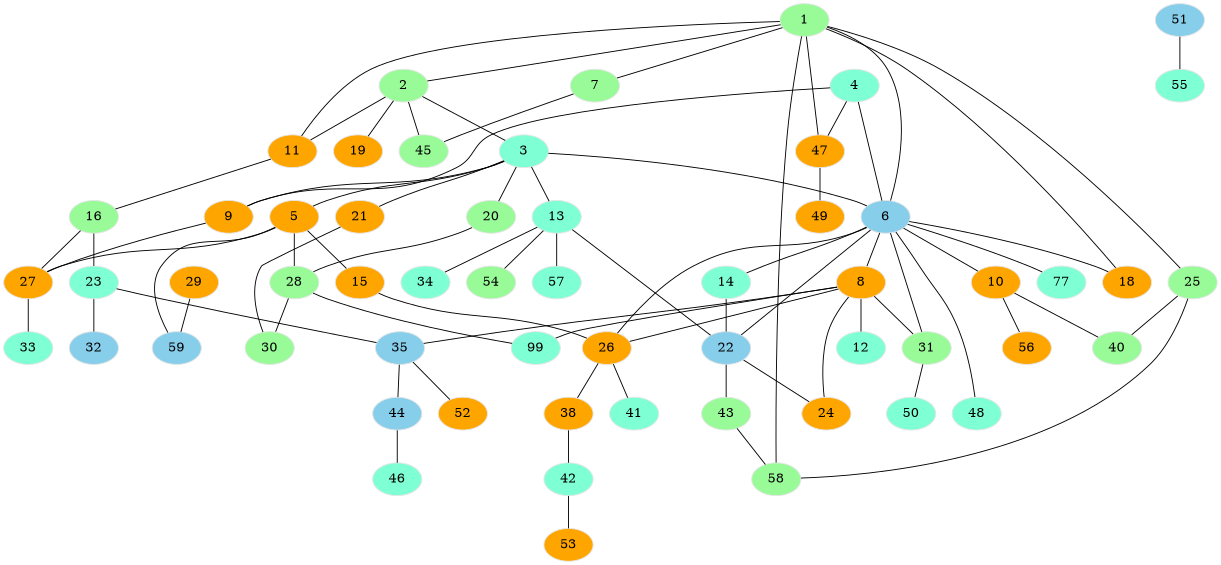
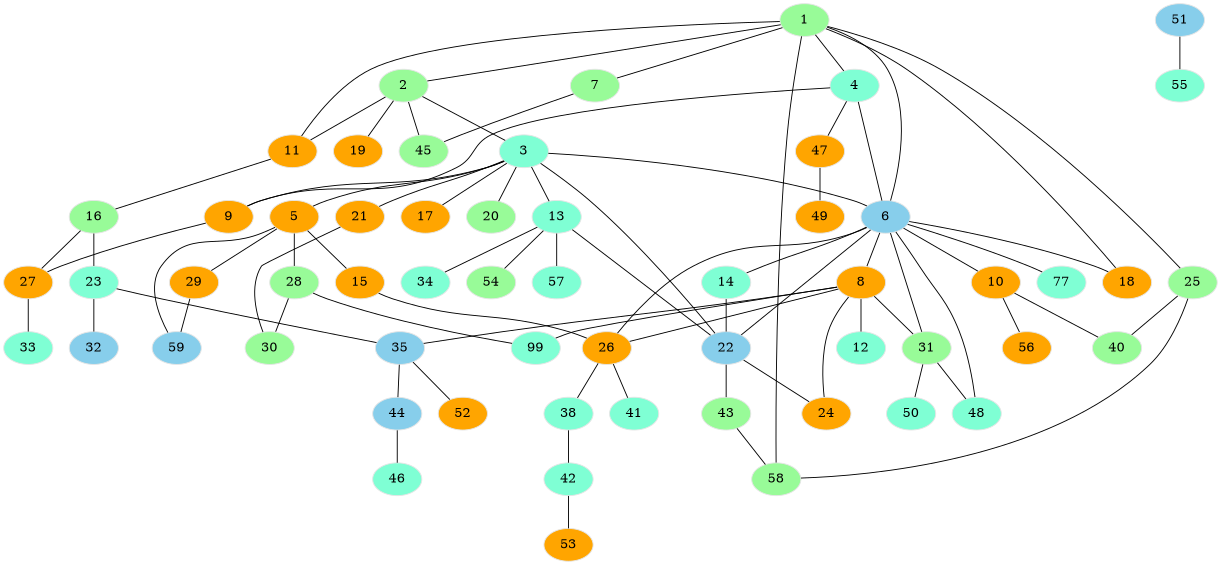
edge "1" -- "47": now "1" -- "4"
node "17": added
edge "3" -- "22": added
edge "5" -- "27": now "5" -- "29"
edge "20" -- "28": removed
edge "31" -- "48": added
node "38": fillcolor orange -> aquamarine
